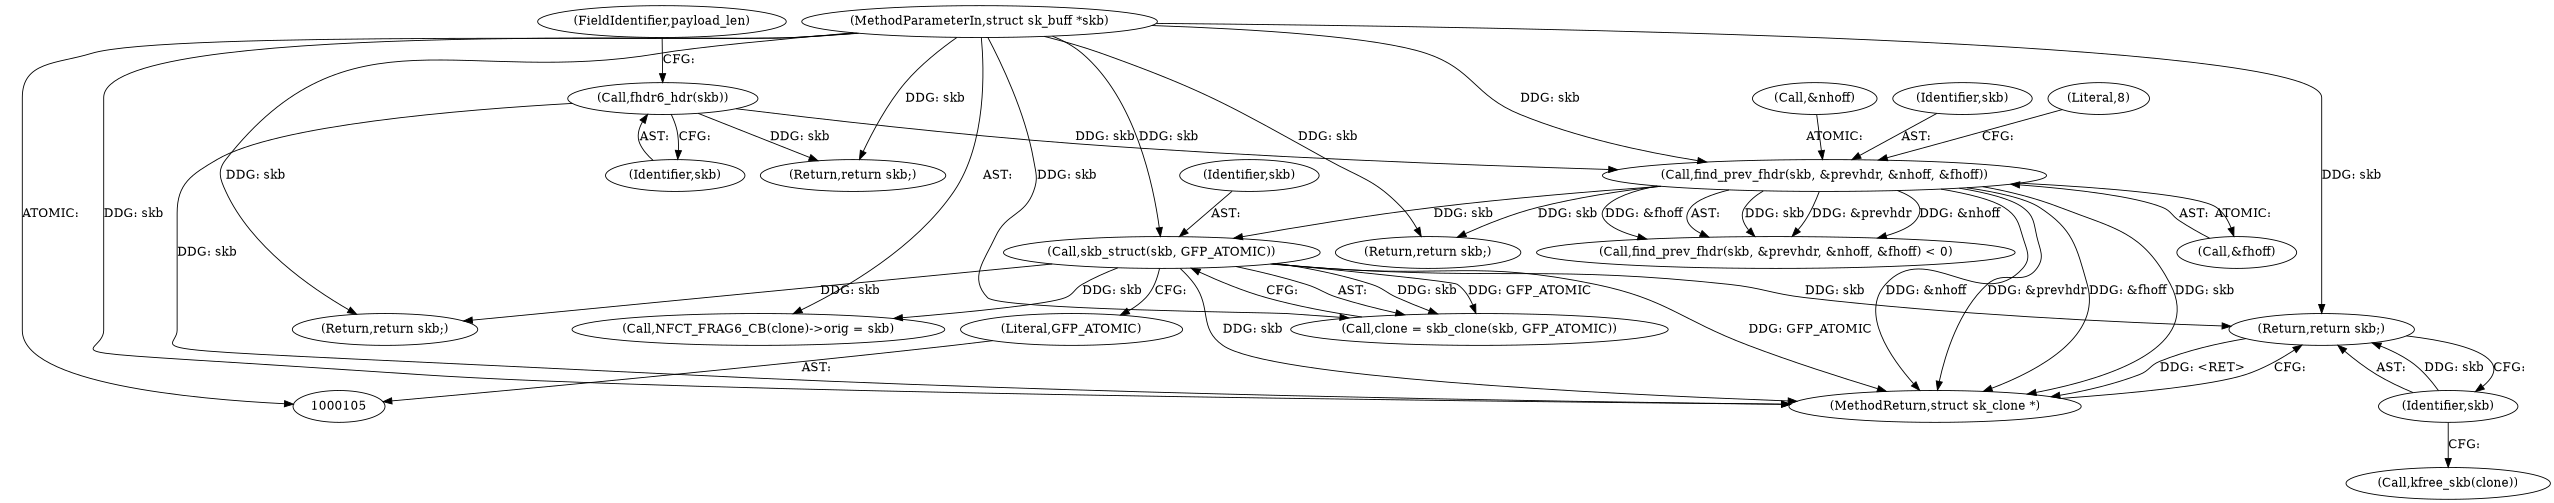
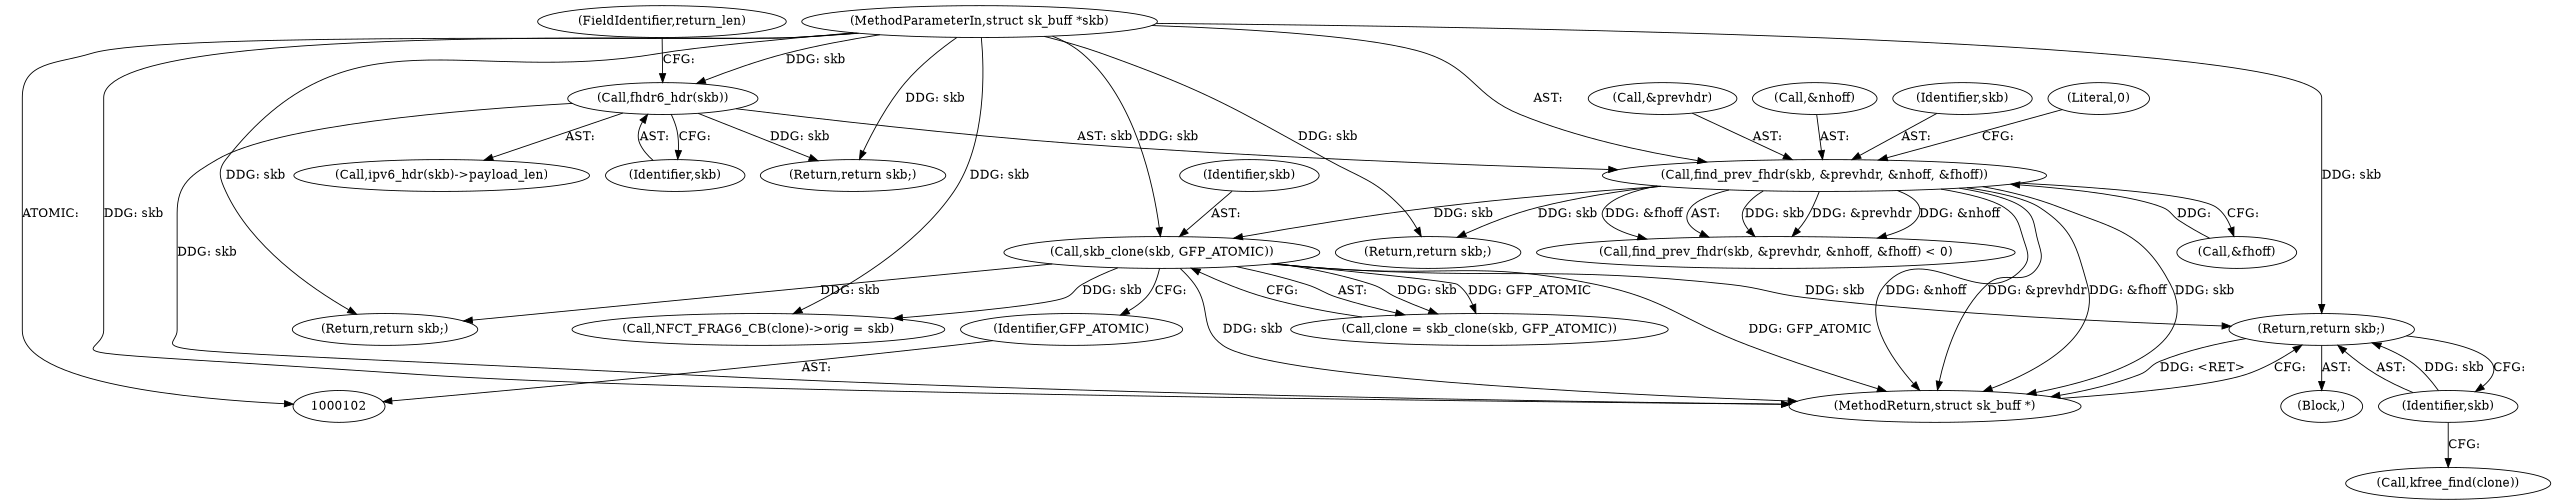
node "(FieldIdentifier,payload_len)": label "(FieldIdentifier,payload_len)" -> "(FieldIdentifier,return_len)"
edge "(MethodParameterIn,struct sk_buff *skb)" -> "(Call,find_prev_fhdr(skb, &prevhdr, &nhoff, &fhoff))": label "DDG: skb" -> "AST: "
node "(Call,&prevhdr)": added
node "(Literal,8)": label "(Literal,8)" -> "(Literal,0)"
edge "(Call,fhdr6_hdr(skb))" -> "(Call,find_prev_fhdr(skb, &prevhdr, &nhoff, &fhoff))": label "DDG: skb" -> "AST: skb"
edge "(Call,&nhoff)" -> "(Call,find_prev_fhdr(skb, &prevhdr, &nhoff, &fhoff))": label "ATOMIC: " -> "AST: "
node "(Call,ipv6_hdr(skb)->payload_len)": added
edge "(MethodParameterIn,struct sk_buff *skb)" -> "(Call,NFCT_FRAG6_CB(clone)->orig = skb)": label "AST: " -> "DDG: skb"
edge "(Call,&fhoff)" -> "(Call,find_prev_fhdr(skb, &prevhdr, &nhoff, &fhoff))": label "AST: " -> "DDG: "
edge "(Call,find_prev_fhdr(skb, &prevhdr, &nhoff, &fhoff))" -> "(Call,&fhoff)": label "ATOMIC: " -> "CFG: "
node "(Call,skb_struct(skb, GFP_ATOMIC))": label "(Call,skb_struct(skb, GFP_ATOMIC))" -> "(Call,skb_clone(skb, GFP_ATOMIC))"
edge "(MethodParameterIn,struct sk_buff *skb)" -> "(Call,clone = skb_clone(skb, GFP_ATOMIC))": now "(MethodParameterIn,struct sk_buff *skb)" -> "(Call,fhdr6_hdr(skb))"
node "(Literal,GFP_ATOMIC)": label "(Literal,GFP_ATOMIC)" -> "(Identifier,GFP_ATOMIC)"
node "1000105": label "1000105" -> "1000102"
node "(MethodReturn,struct sk_clone *)": label "(MethodReturn,struct sk_clone *)" -> "(MethodReturn,struct sk_buff *)"
node "(Block,)": added
node "(Call,kfree_skb(clone))": label "(Call,kfree_skb(clone))" -> "(Call,kfree_find(clone))"
